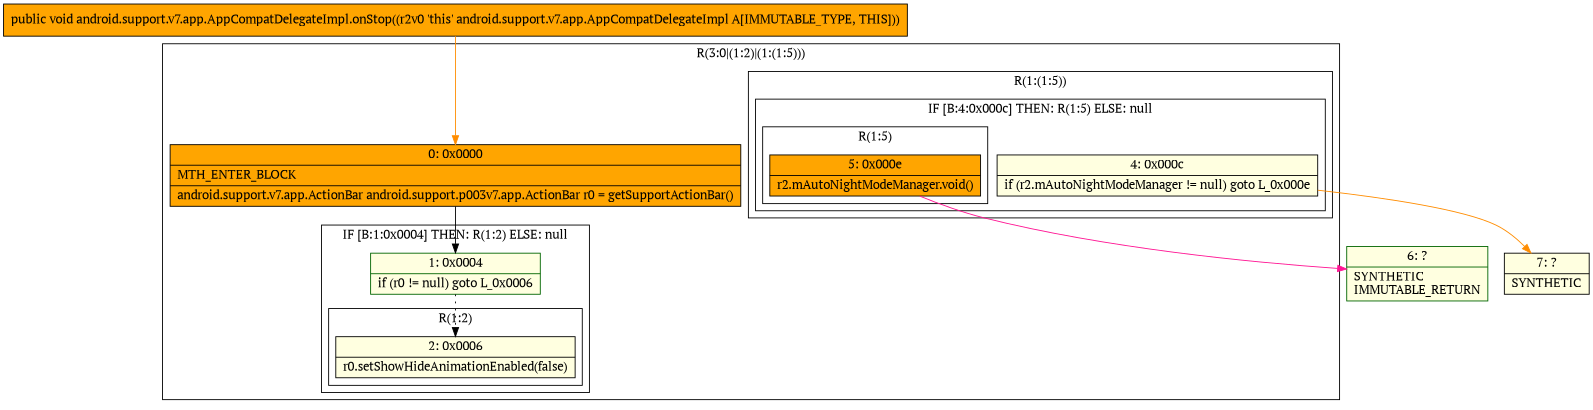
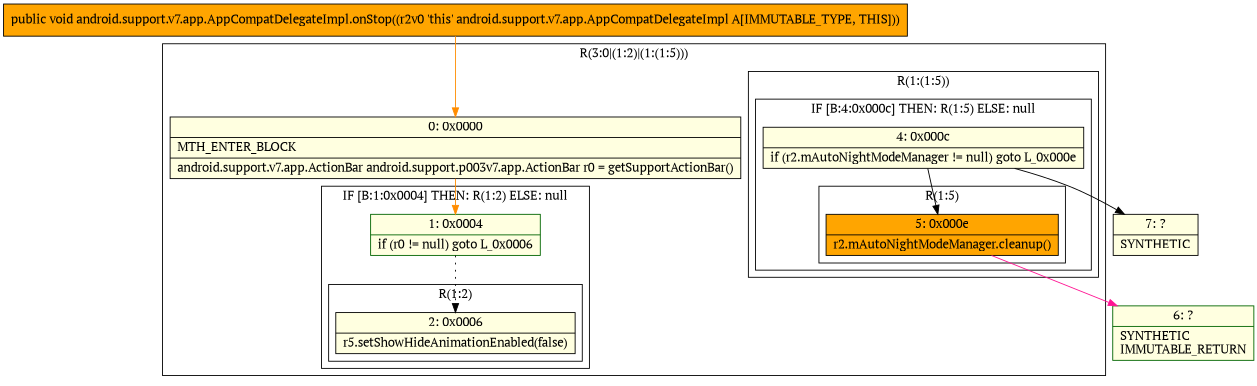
node "0: 0x0000": fillcolor orange -> lightyellow
node "5: 0x000e": text "r2.mAutoNightModeManager.void()" -> "r2.mAutoNightModeManager.cleanup()"
edge "4: 0x000c" -> "5: 0x000e": added
edge "4: 0x000c" -> "7: ?": color darkorange -> black
edge "0: 0x0000" -> "1: 0x0004": color black -> darkorange
node "2: 0x0006": text "r0.setShowHideAnimationEnabled(false)" -> "r5.setShowHideAnimationEnabled(false)"
